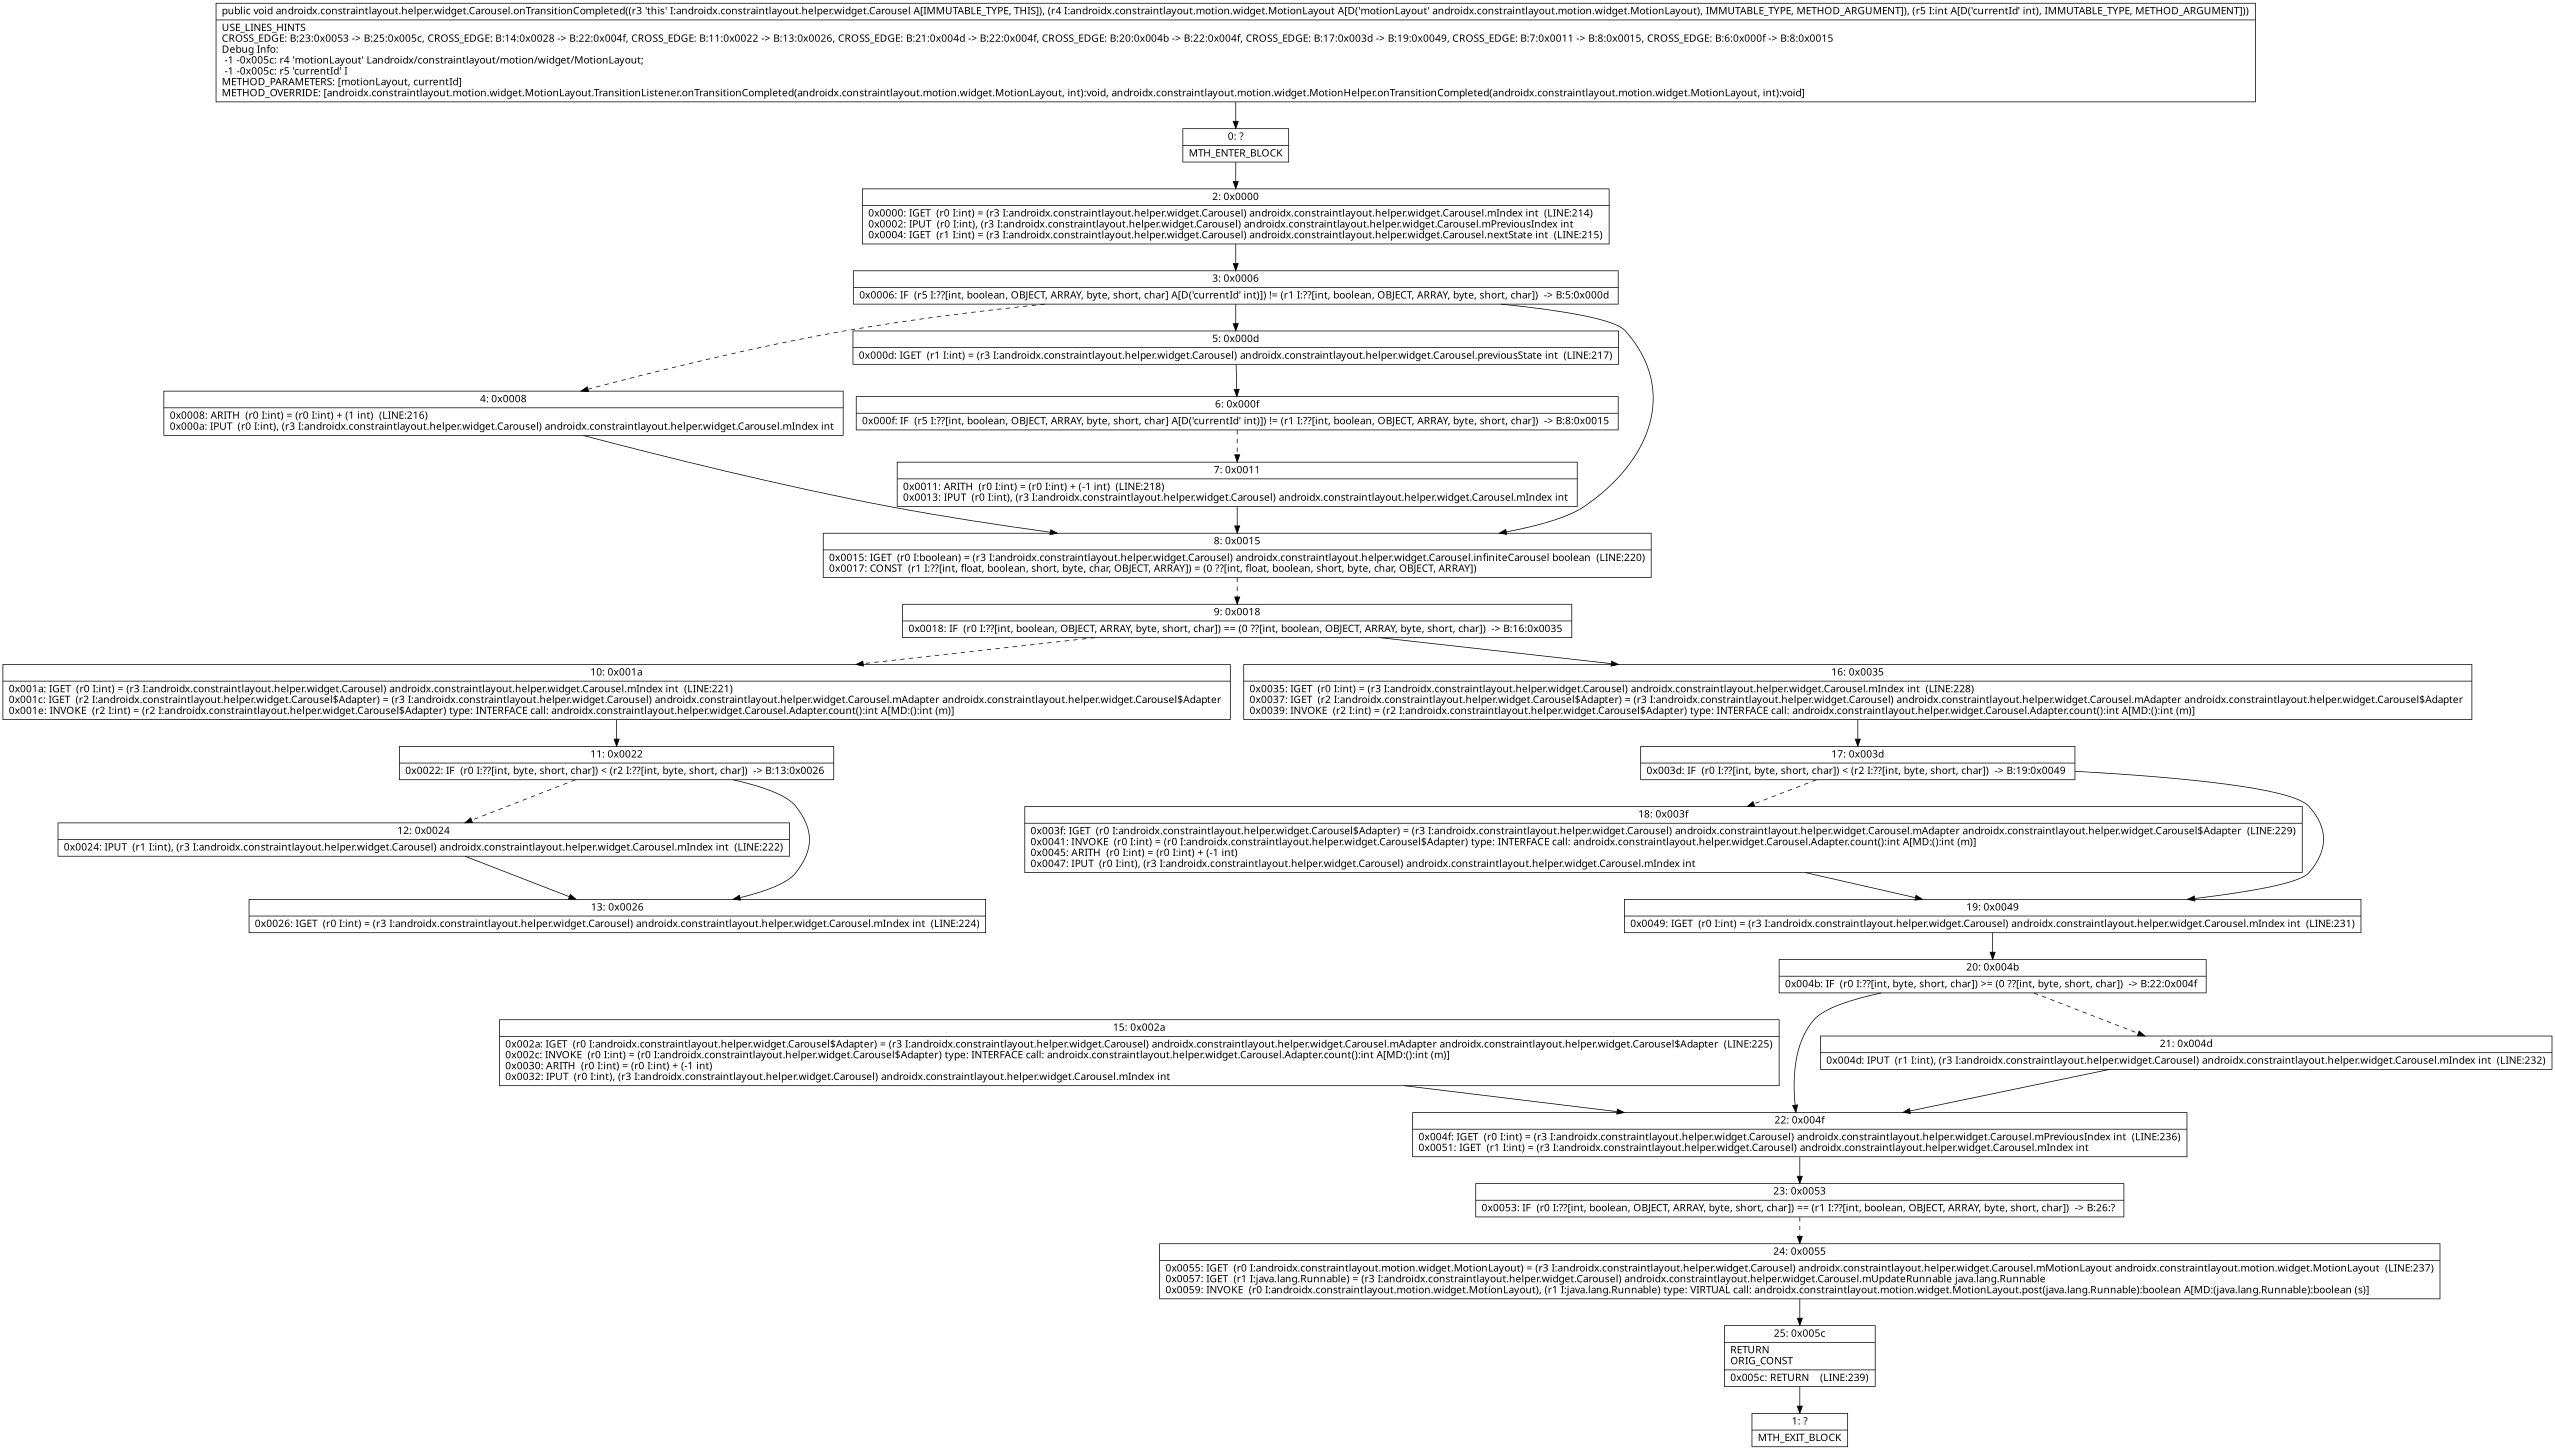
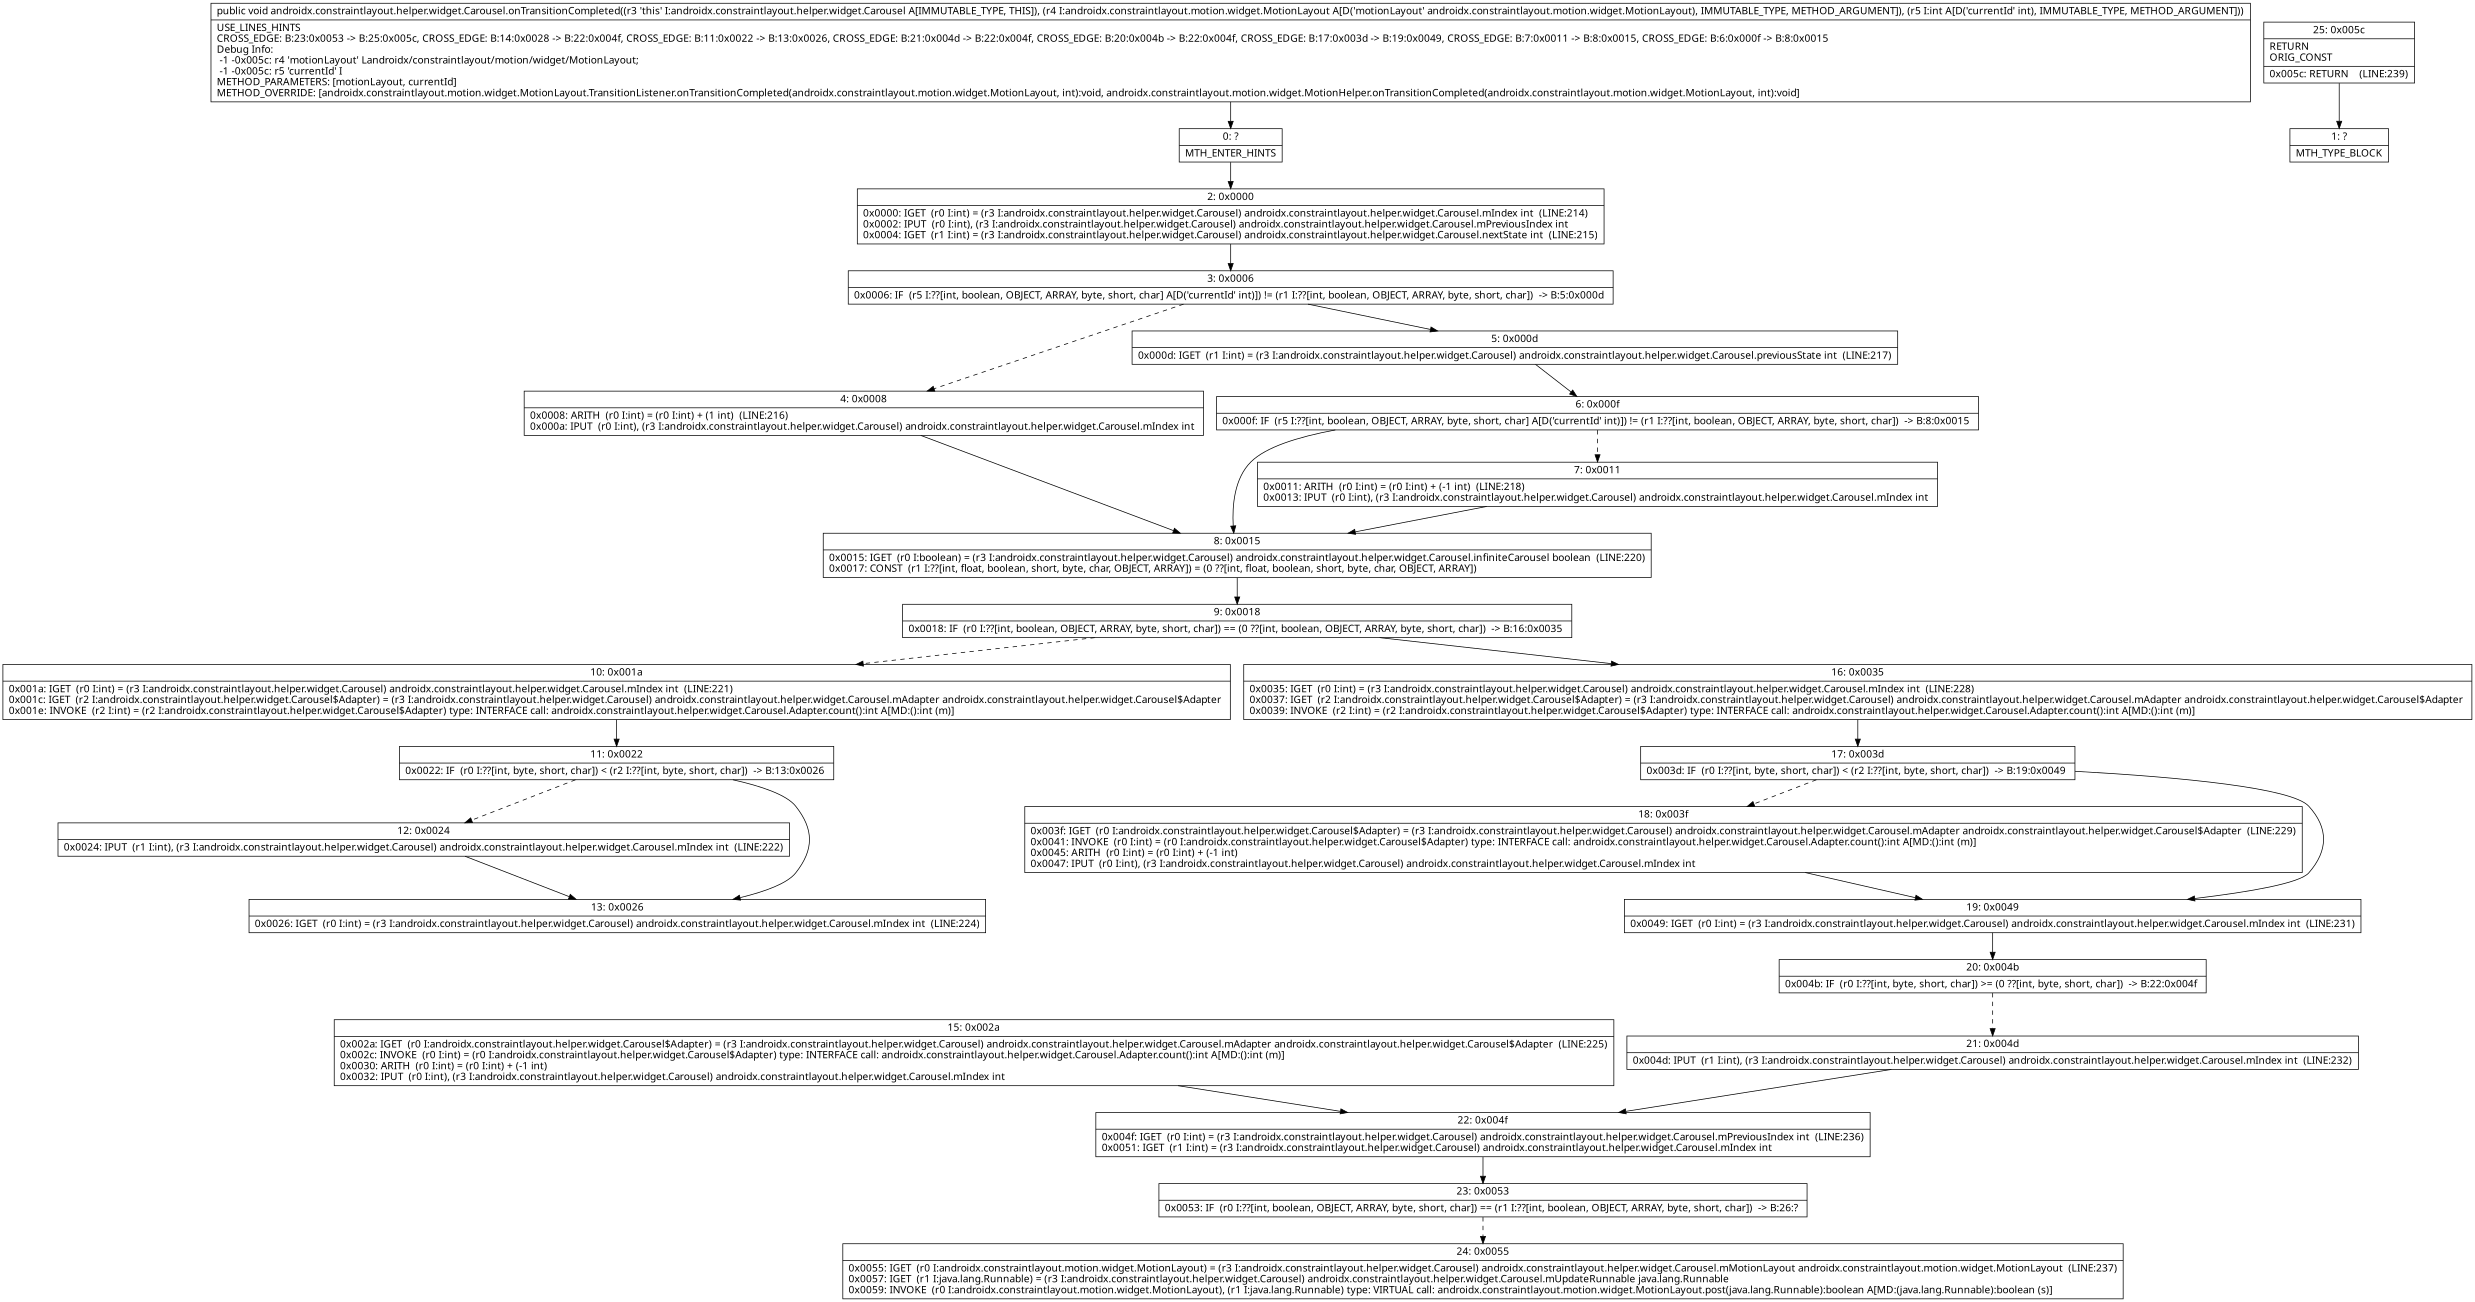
node "0: ?": text "MTH_ENTER_BLOCK" -> "MTH_ENTER_HINTS"
edge "3: 0x0006" -> "8: 0x0015": now "6: 0x000f" -> "8: 0x0015"
edge "8: 0x0015" -> "9: 0x0018": style dashed -> solid
edge "20: 0x004b" -> "22: 0x004f": removed
edge "24: 0x0055" -> "25: 0x005c": removed
node "1: ?": text "MTH_EXIT_BLOCK" -> "MTH_TYPE_BLOCK"
